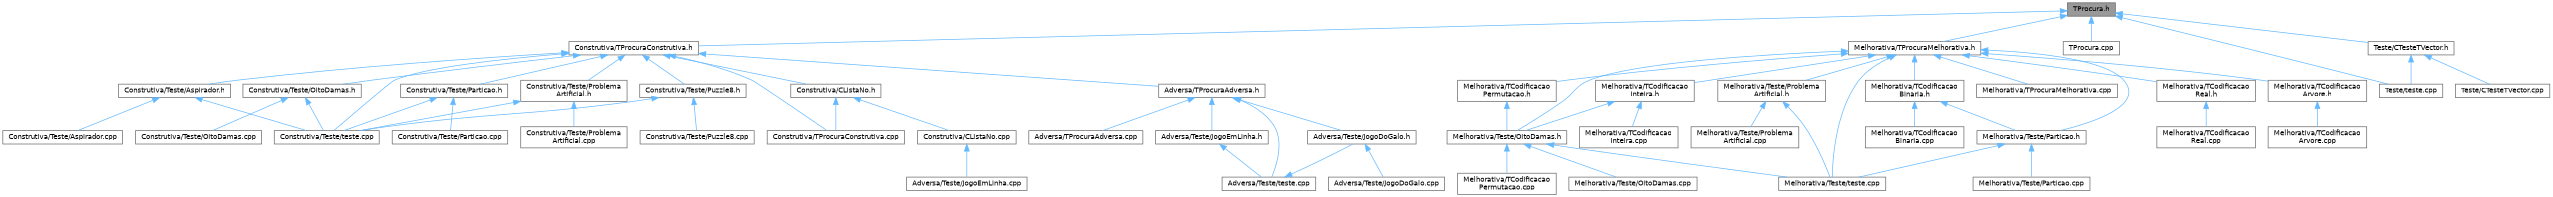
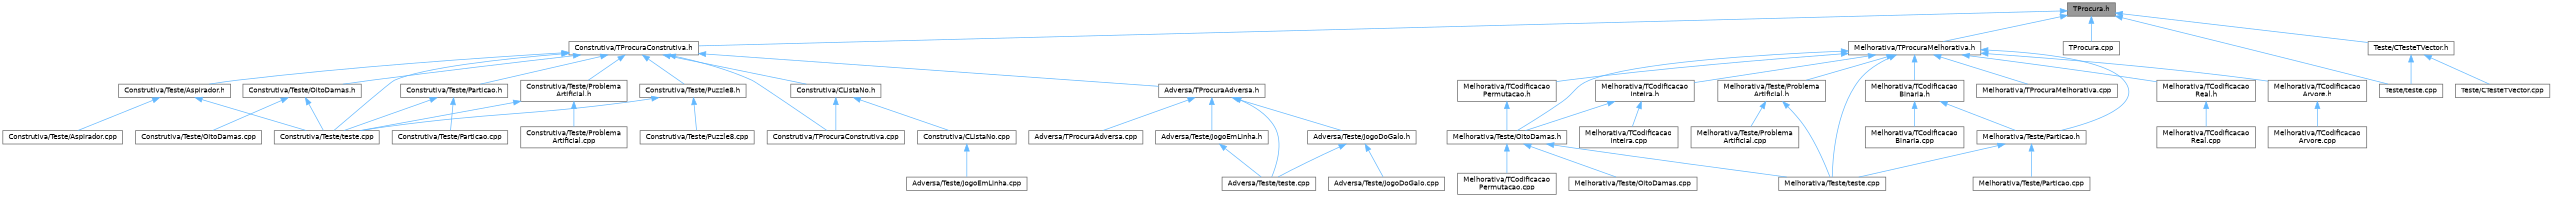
edge "Adversa/Teste/JogoDoGalo.h" -> "Adversa/Teste/teste.cpp": reversed
